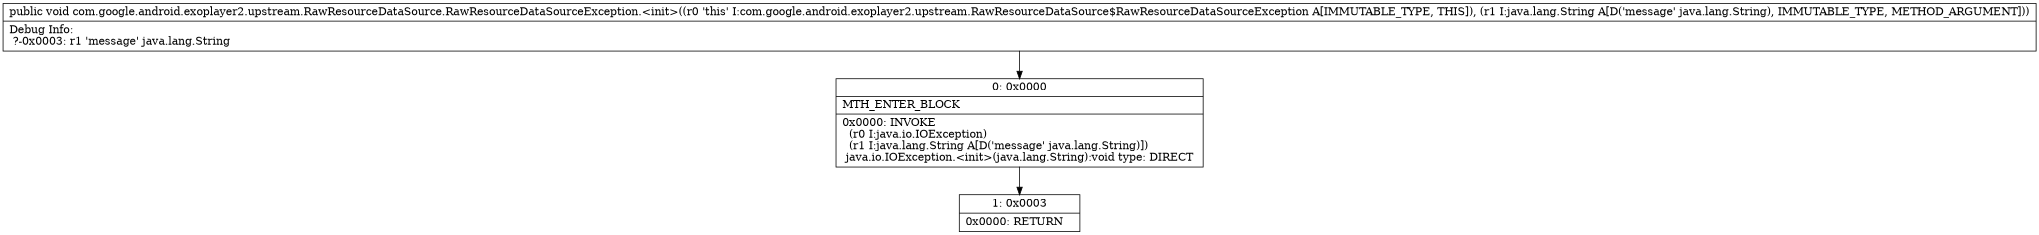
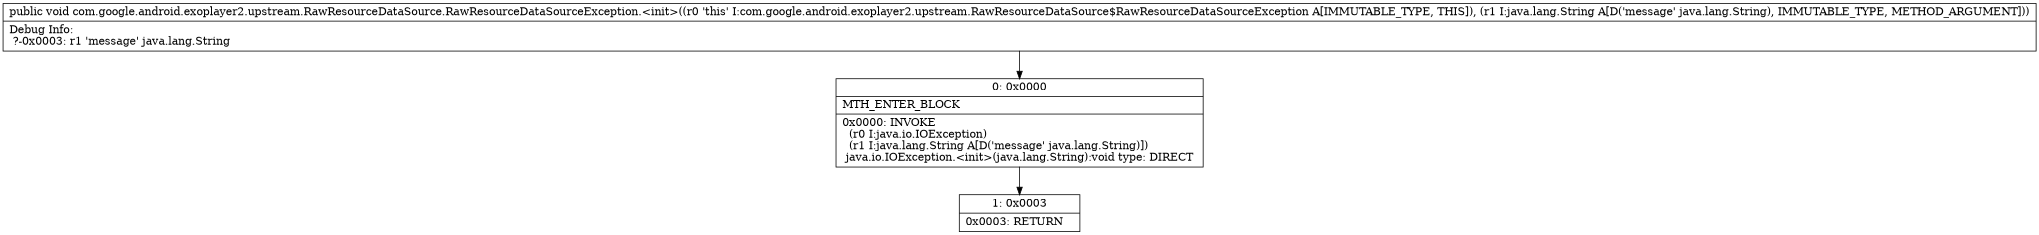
node "1: 0x0003": text "0x0000: RETURN" -> "0x0003: RETURN"
